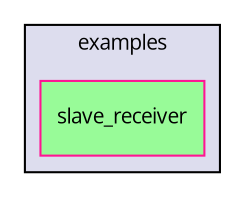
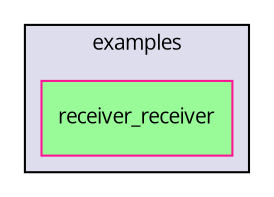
node "slave_receiver": label "slave_receiver" -> "receiver_receiver"
